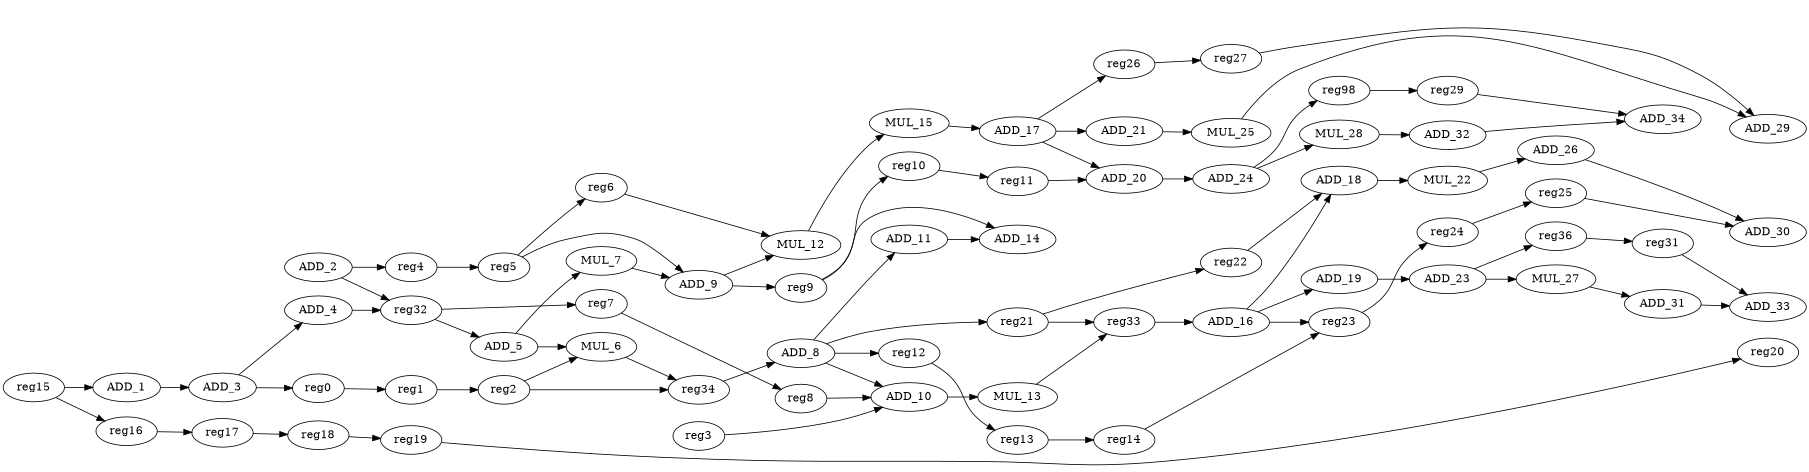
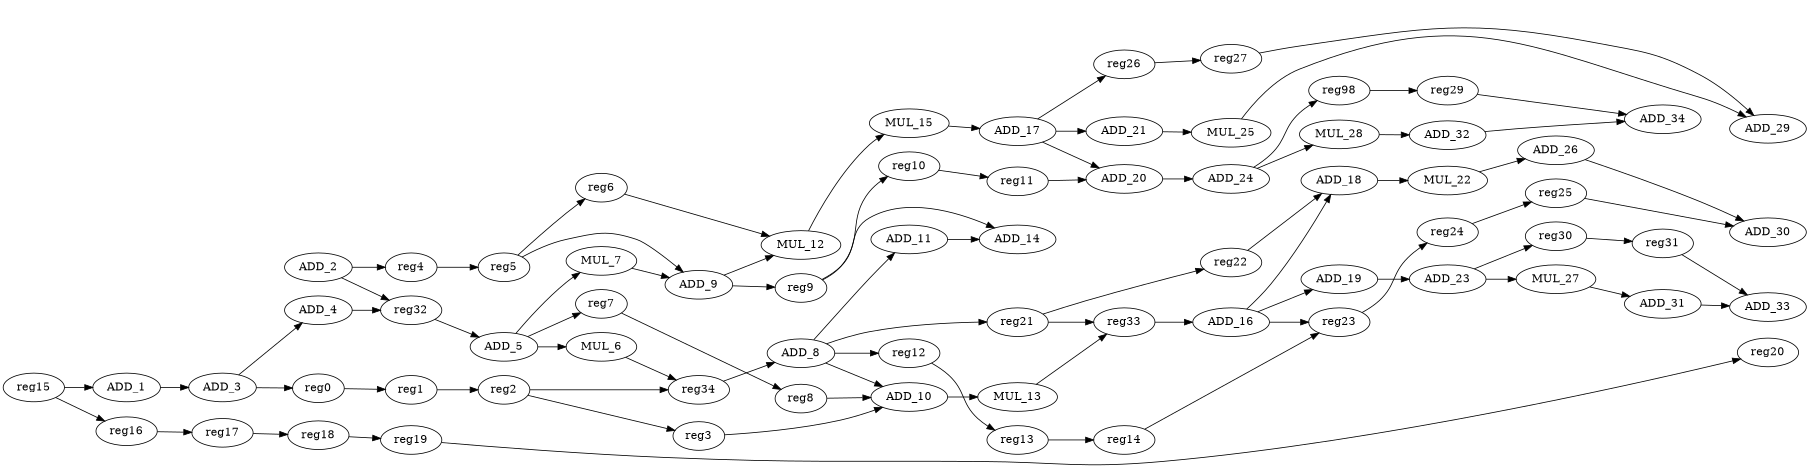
node "reg36": label "reg36" -> "reg30"
edge "reg32" -> "reg7": now "ADD_5" -> "reg7"
edge "reg2" -> "MUL_6": now "reg2" -> "reg3"
